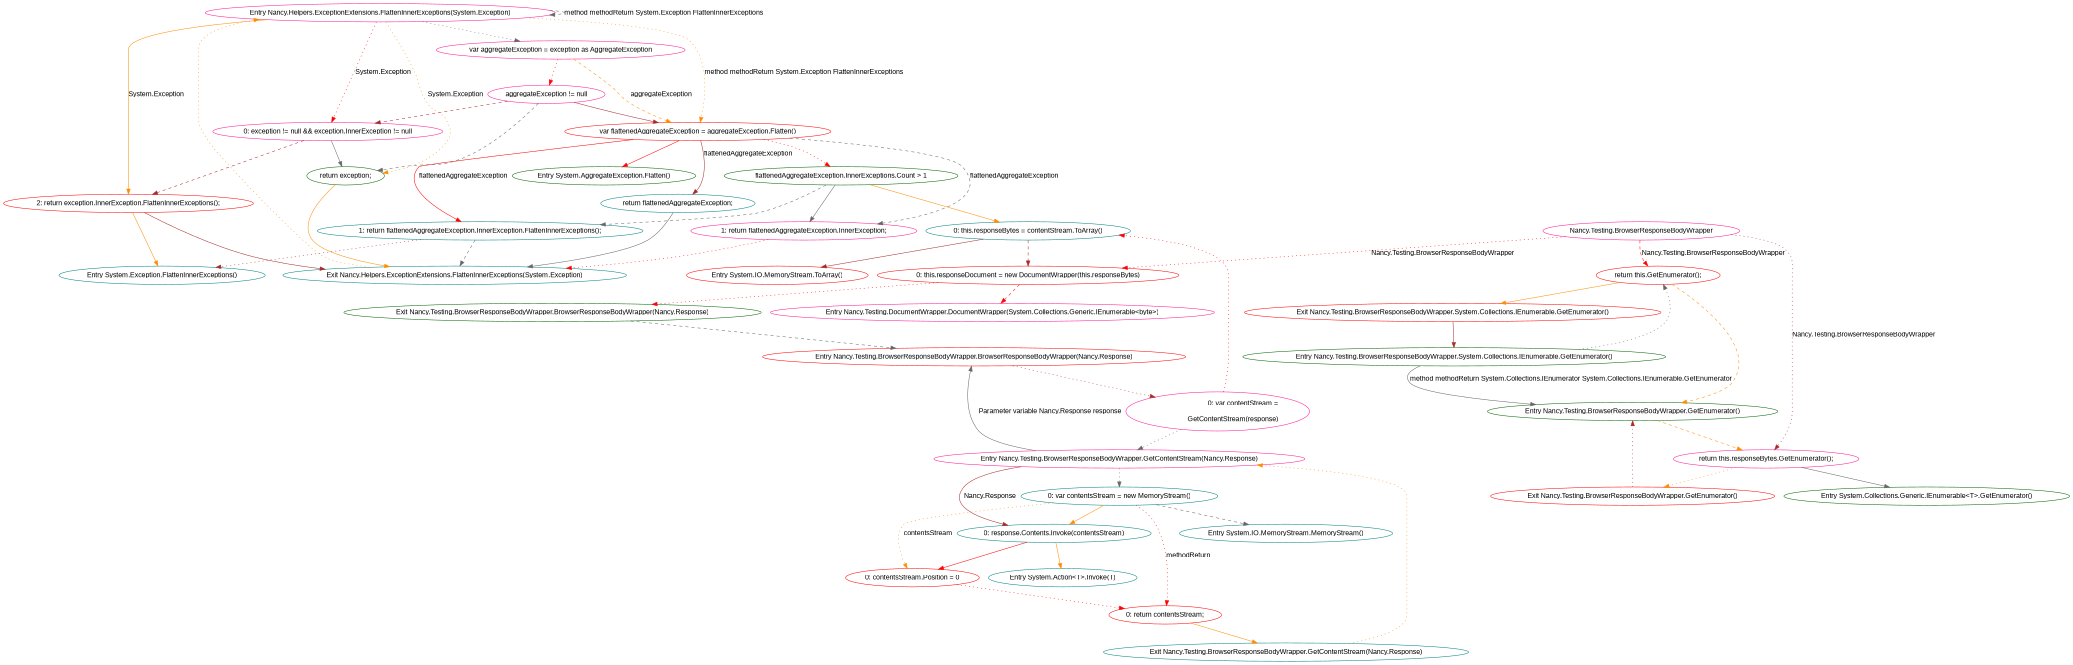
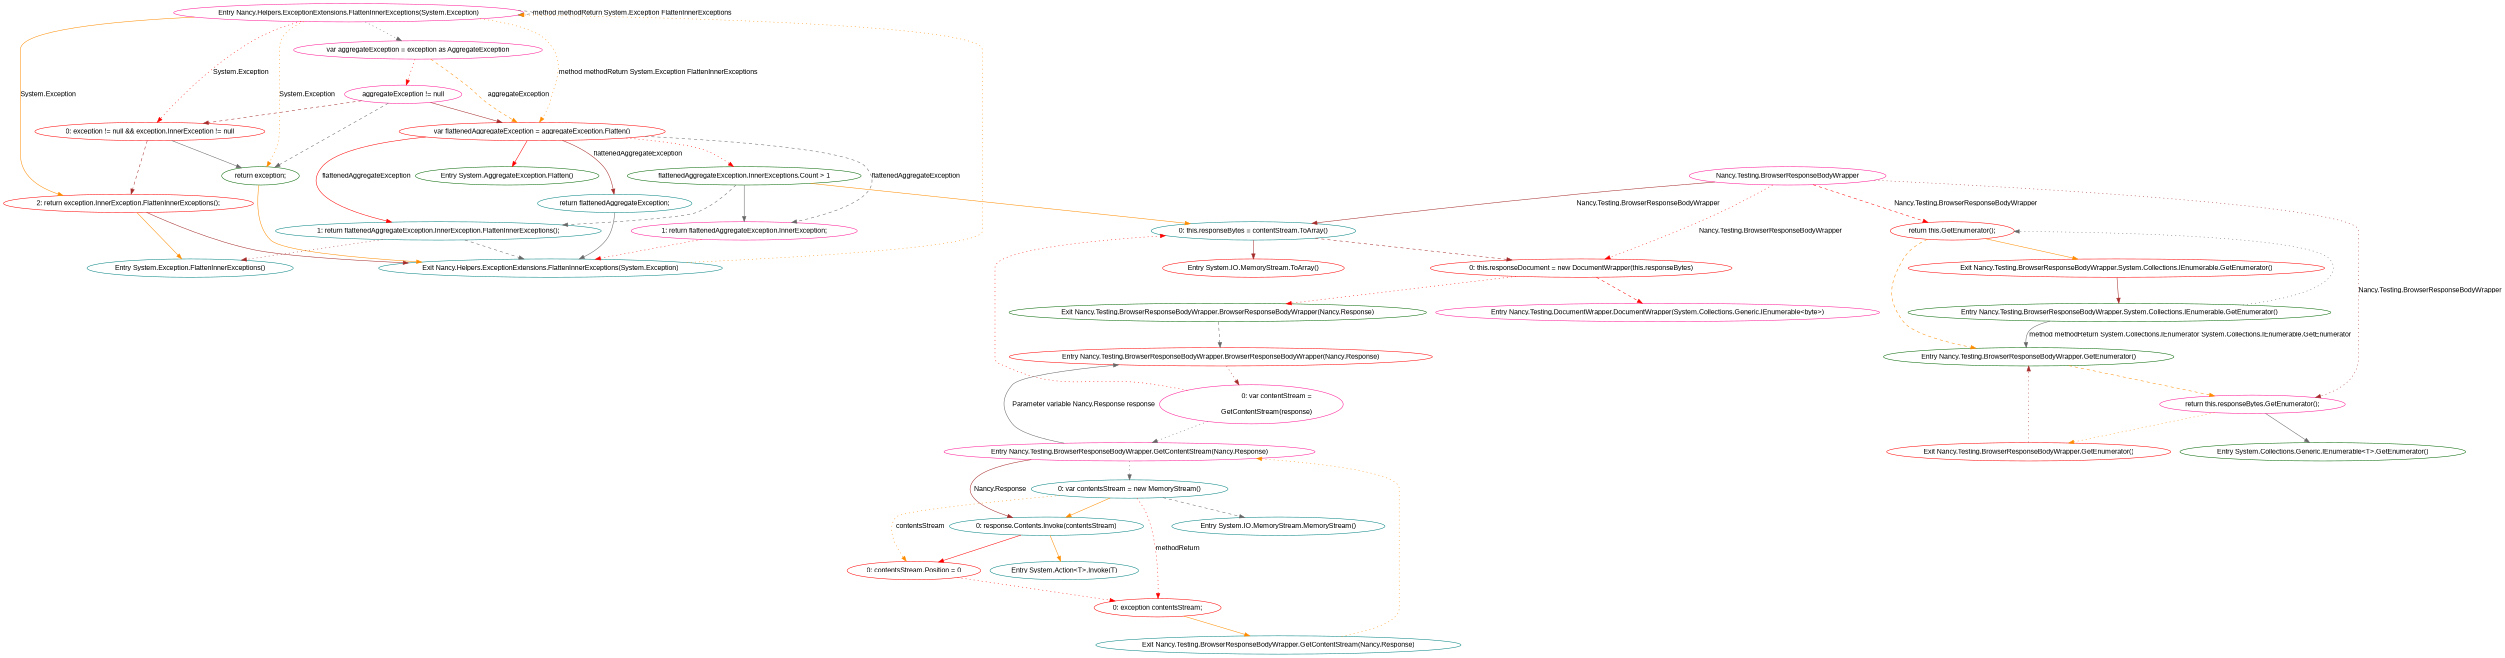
node "0: exception != null && exception.InnerException != null": color deeppink -> red
edge "Nancy.Testing.BrowserResponseBodyWrapper" -> "0: this.responseBytes = contentStream.ToArray()": added, label "Nancy.Testing.BrowserResponseBodyWrapper"
node "0: return contentsStream;": label "0: return contentsStream;" -> "0: exception contentsStream;"
